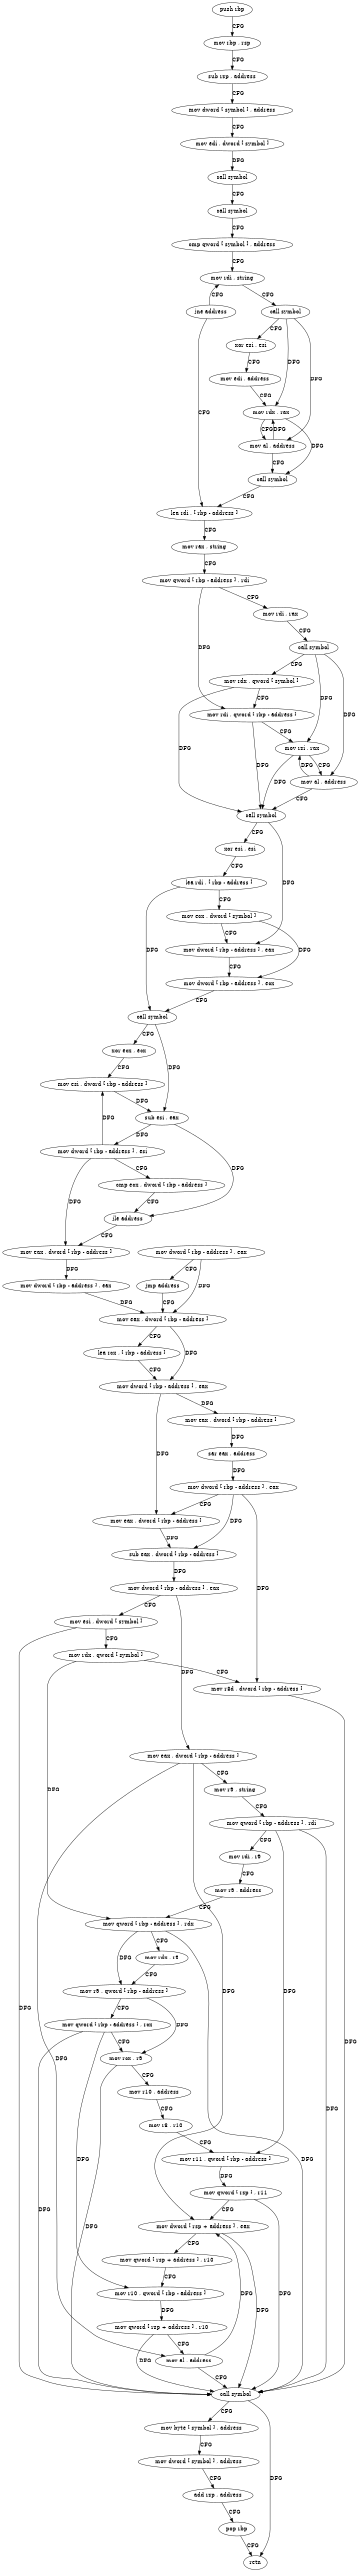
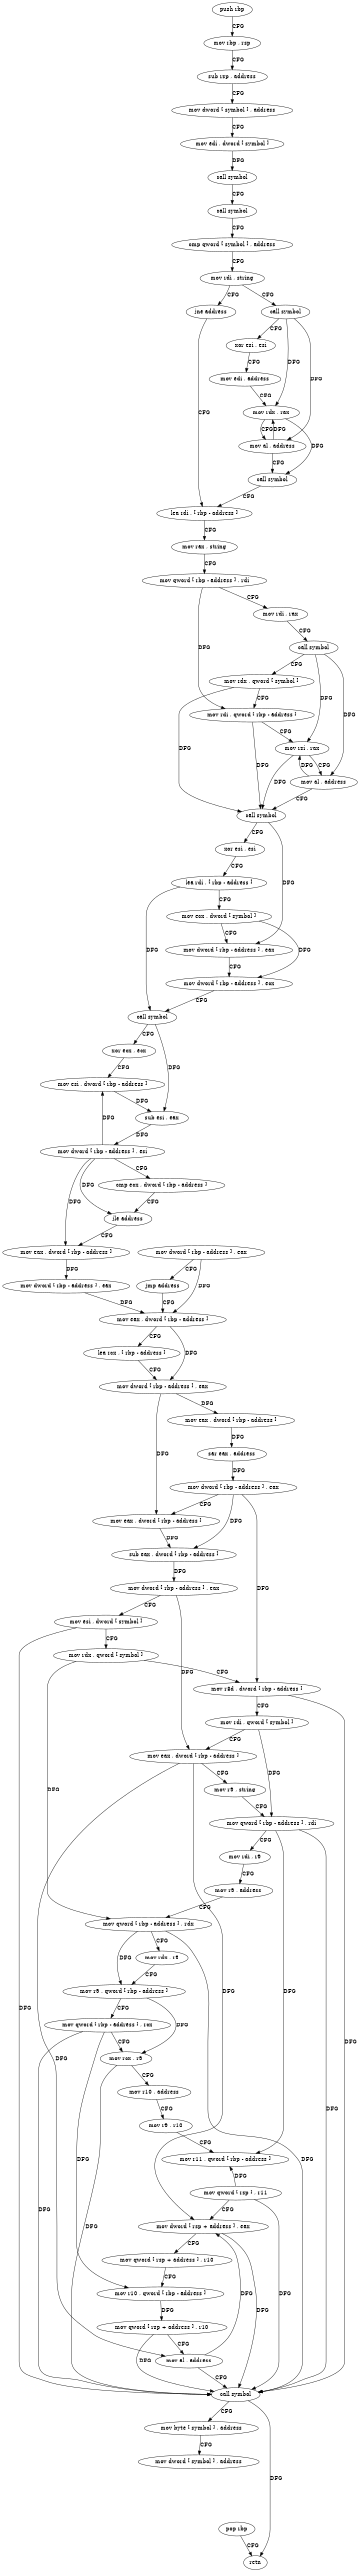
edge "jne address" -> "mov rdi , string": reversed
edge "sub esi , eax" -> "jle address": now "mov dword [ rbp - address ] , esi" -> "jle address"
node "mov rdi , qword [ symbol ]": added
node "mov r8 , r10": label "mov r8 , r10" -> "mov r9 , r10"
edge "mov r11 , qword [ rbp - address ]" -> "mov qword [ rsp ] , r11": reversed
node "add rsp , address": removed
